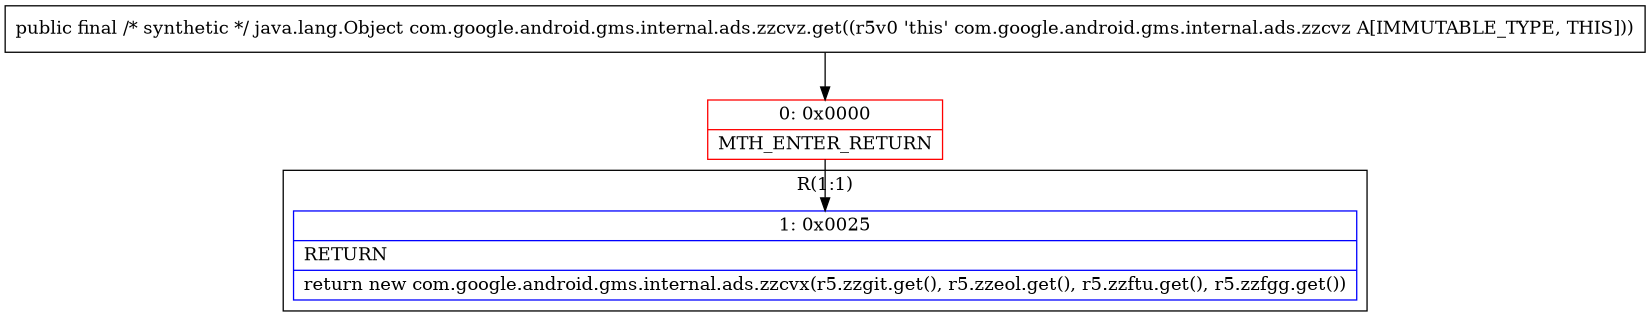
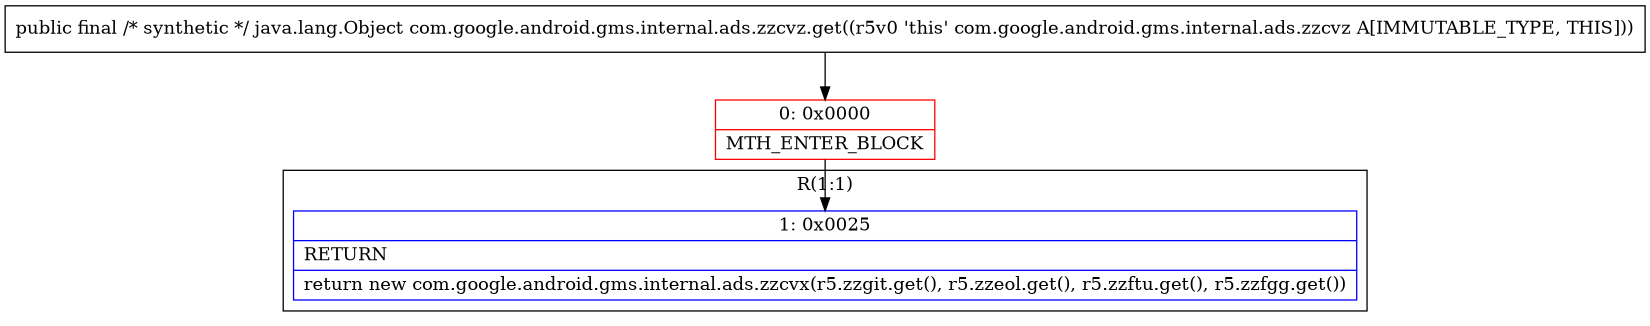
node "0: 0x0000": text "MTH_ENTER_RETURN" -> "MTH_ENTER_BLOCK"
